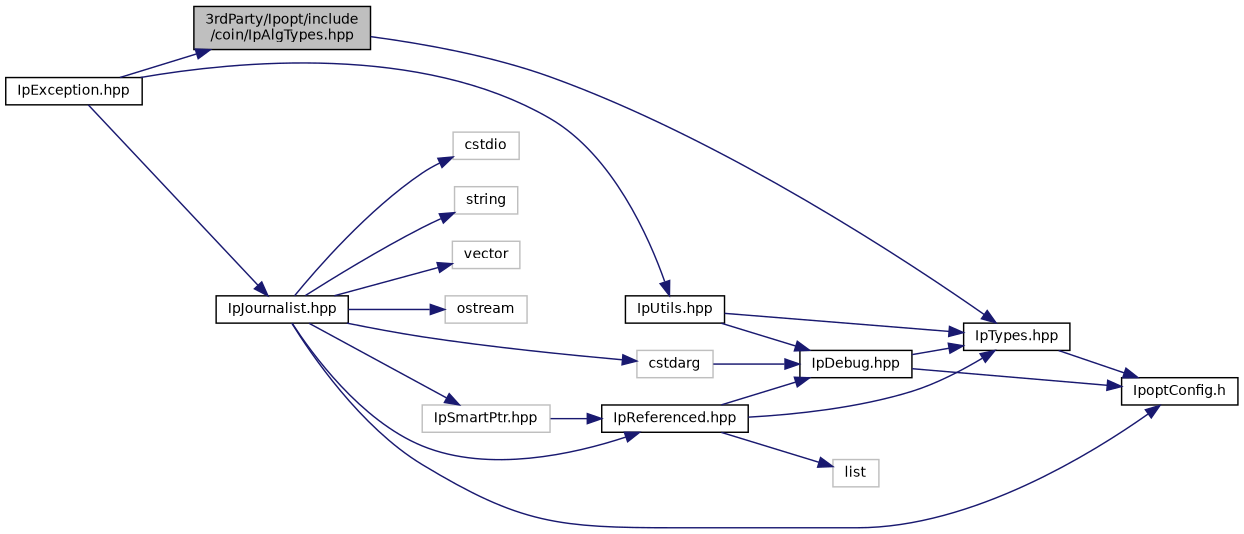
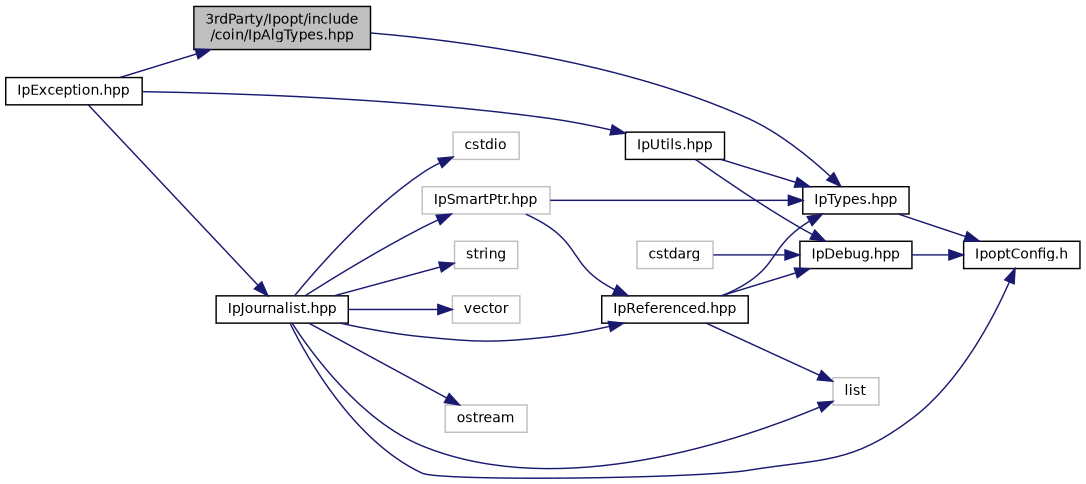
edge "IpJournalist.hpp" -> "cstdarg": now "IpJournalist.hpp" -> "list"
edge "IpDebug.hpp" -> "IpTypes.hpp": now "IpSmartPtr.hpp" -> "IpTypes.hpp"
